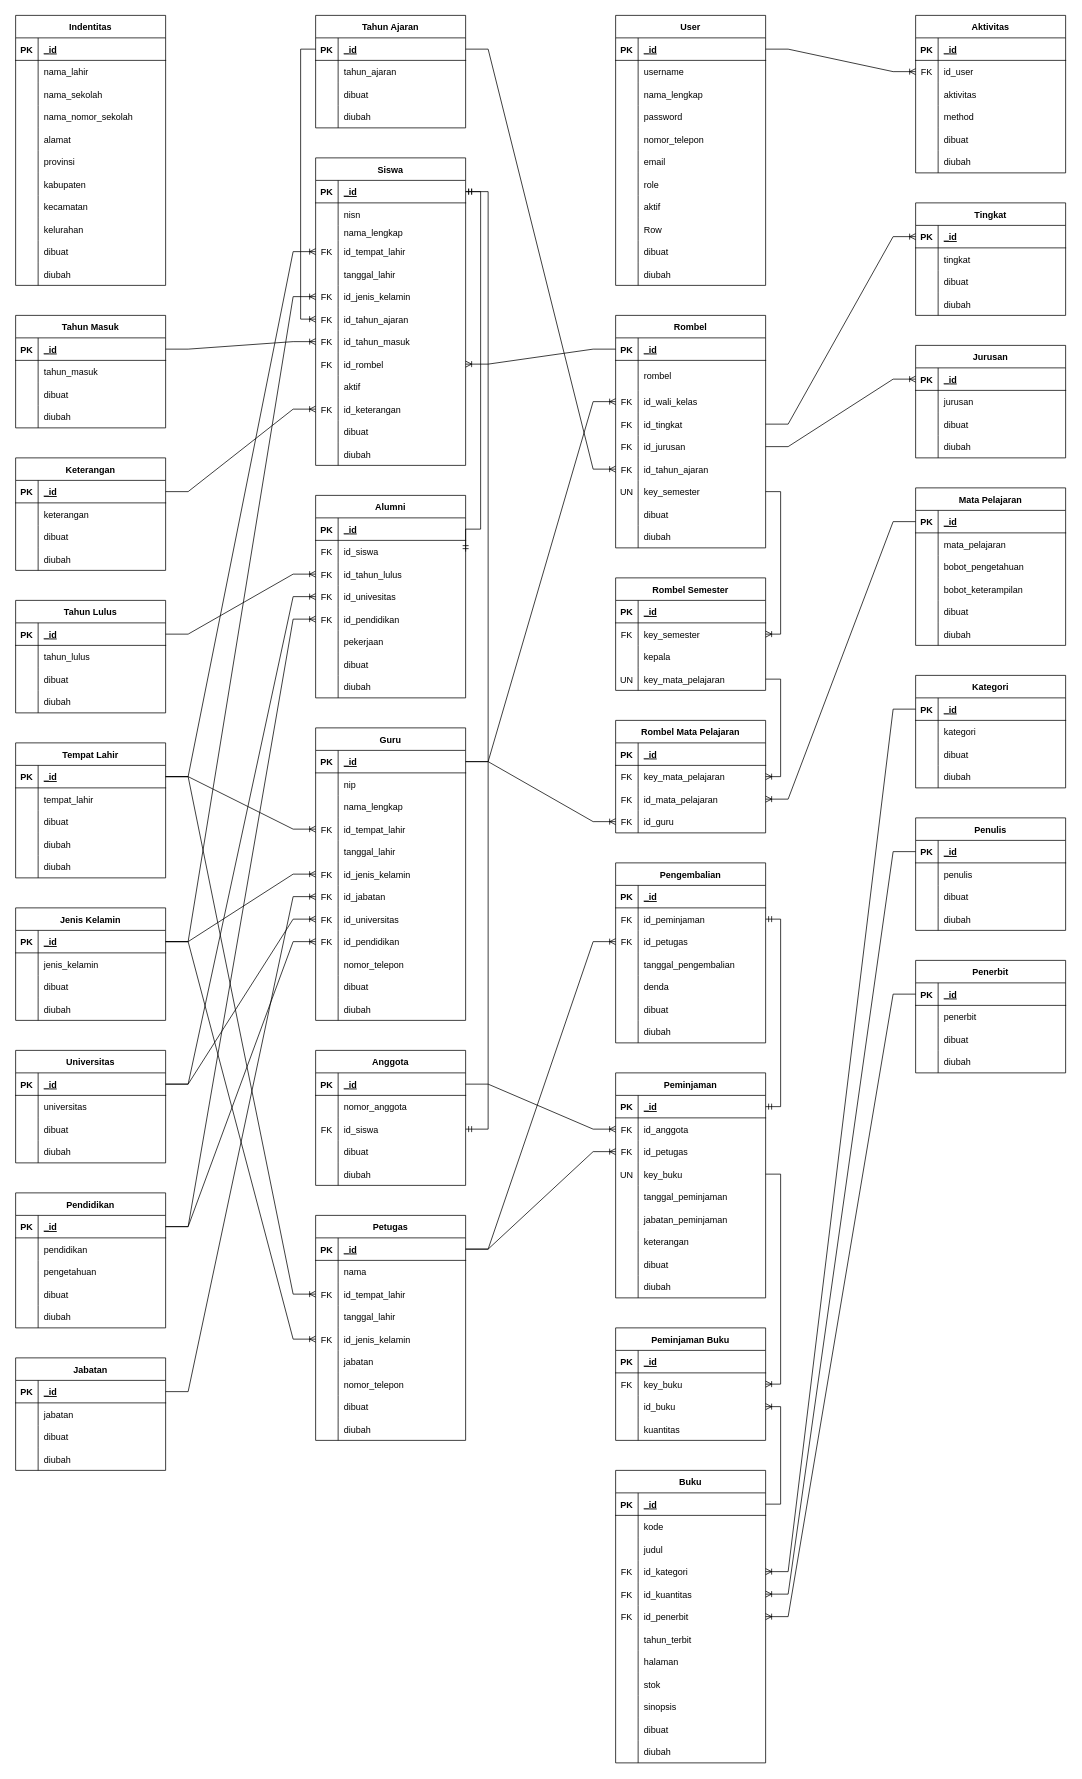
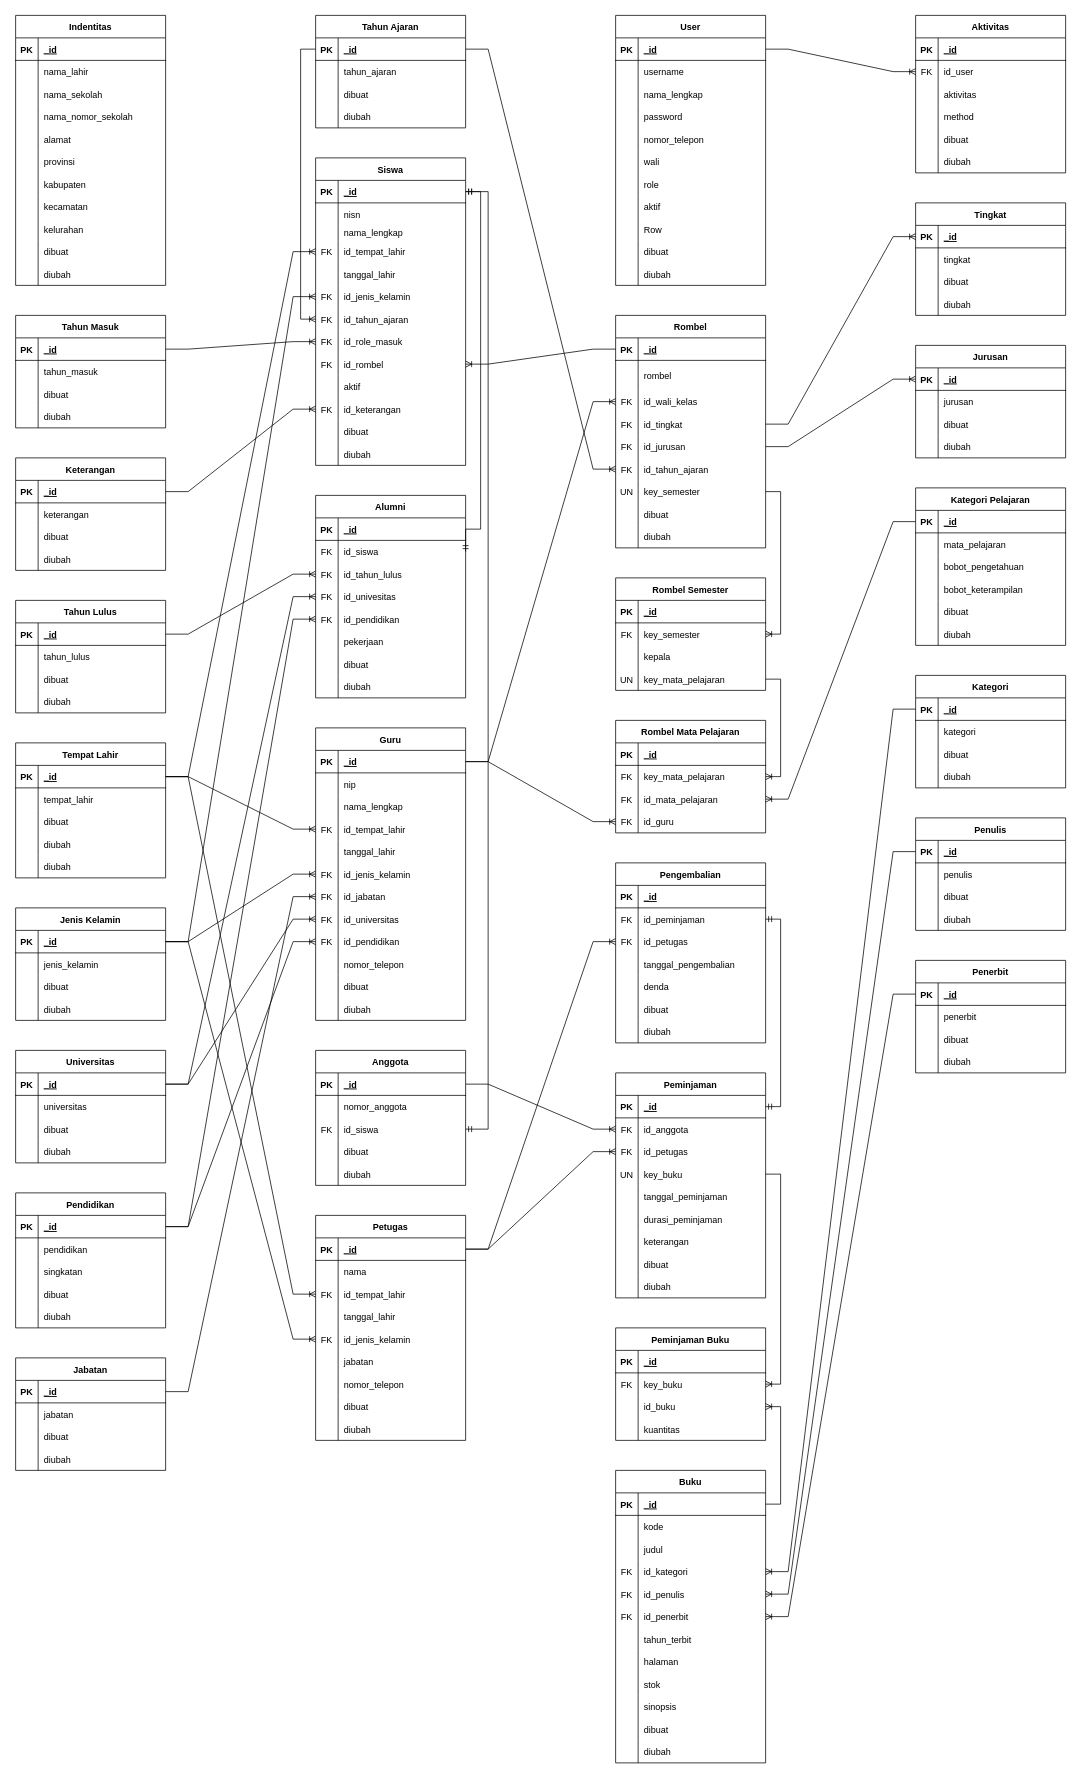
node "email": label "email" -> "wali"
node "id_tahun_masuk": label "id_tahun_masuk" -> "id_role_masuk"
node "Mata Pelajaran": label "Mata Pelajaran" -> "Kategori Pelajaran"
node "jabatan_peminjaman": label "jabatan_peminjaman" -> "durasi_peminjaman"
node "pengetahuan": label "pengetahuan" -> "singkatan"
node "id_kuantitas": label "id_kuantitas" -> "id_penulis"
